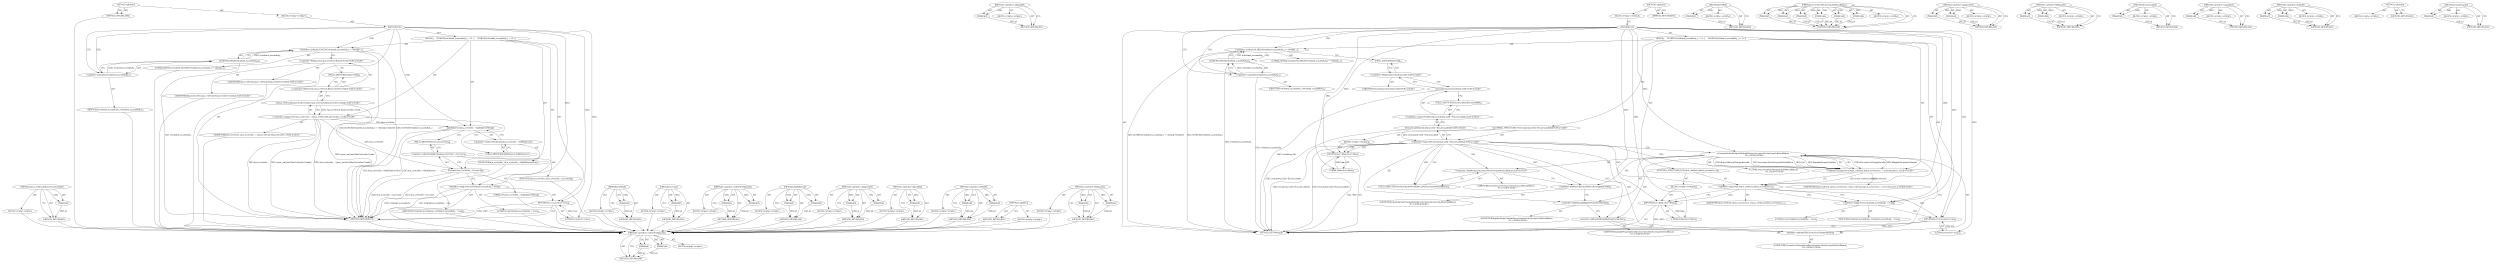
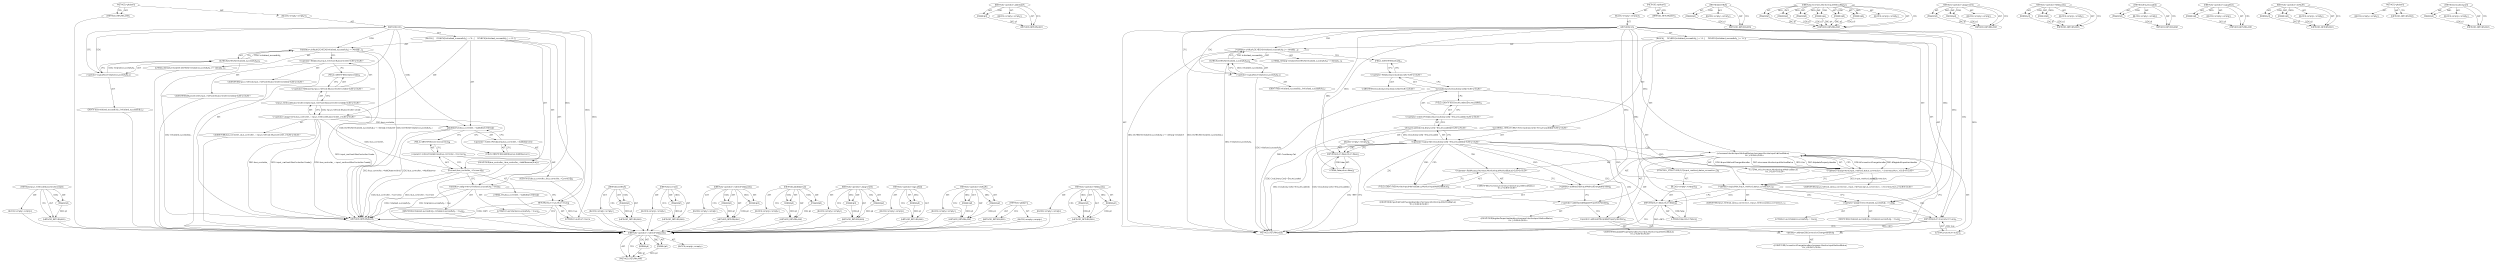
edge "(CONTROL_STRUCTURE,IF,if (!input_method_status_connection_))" -> "(<operator>.logicalNot,!input_method_status_connection_)": now "<(CrosLibrary.Get,CrosLibrary::Get())<SUB>4</SUB>>" -> "(<operator>.logicalNot,!input_method_status_connection_)"
